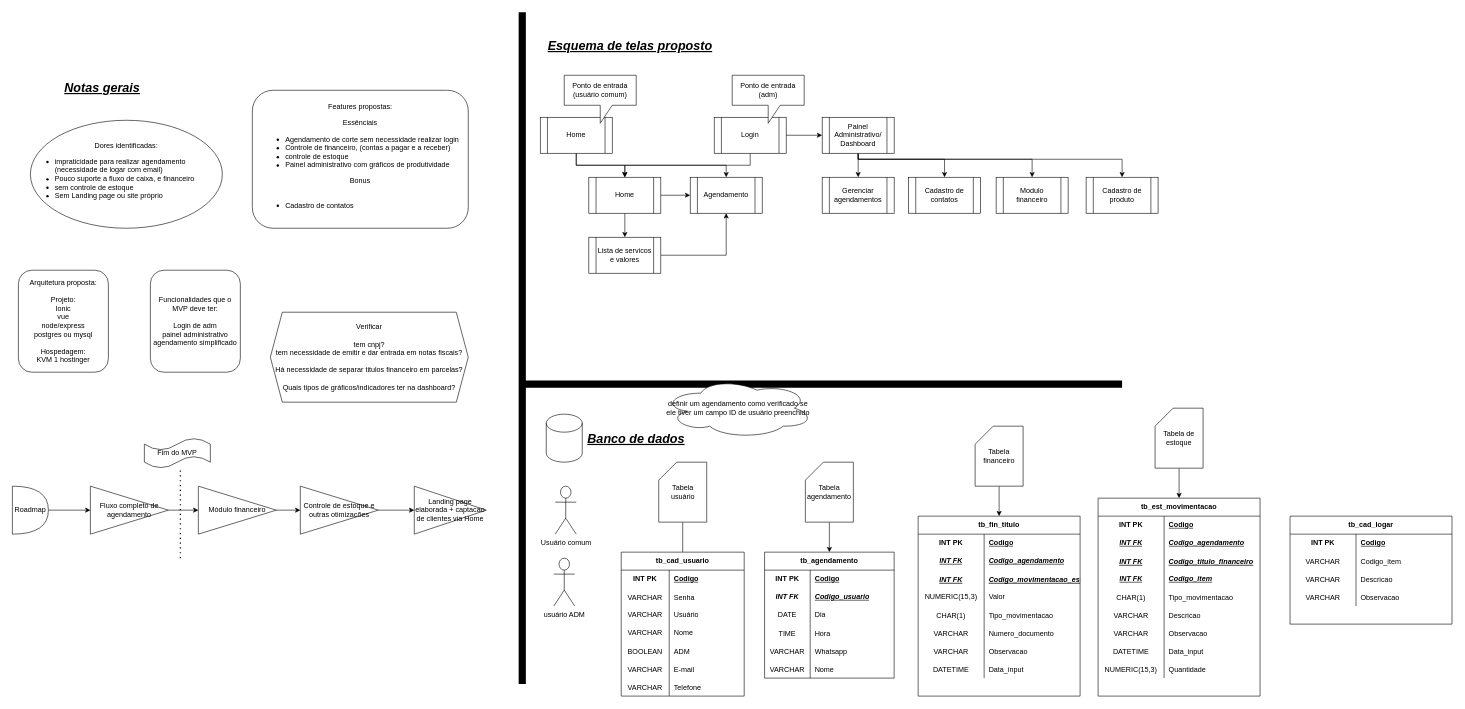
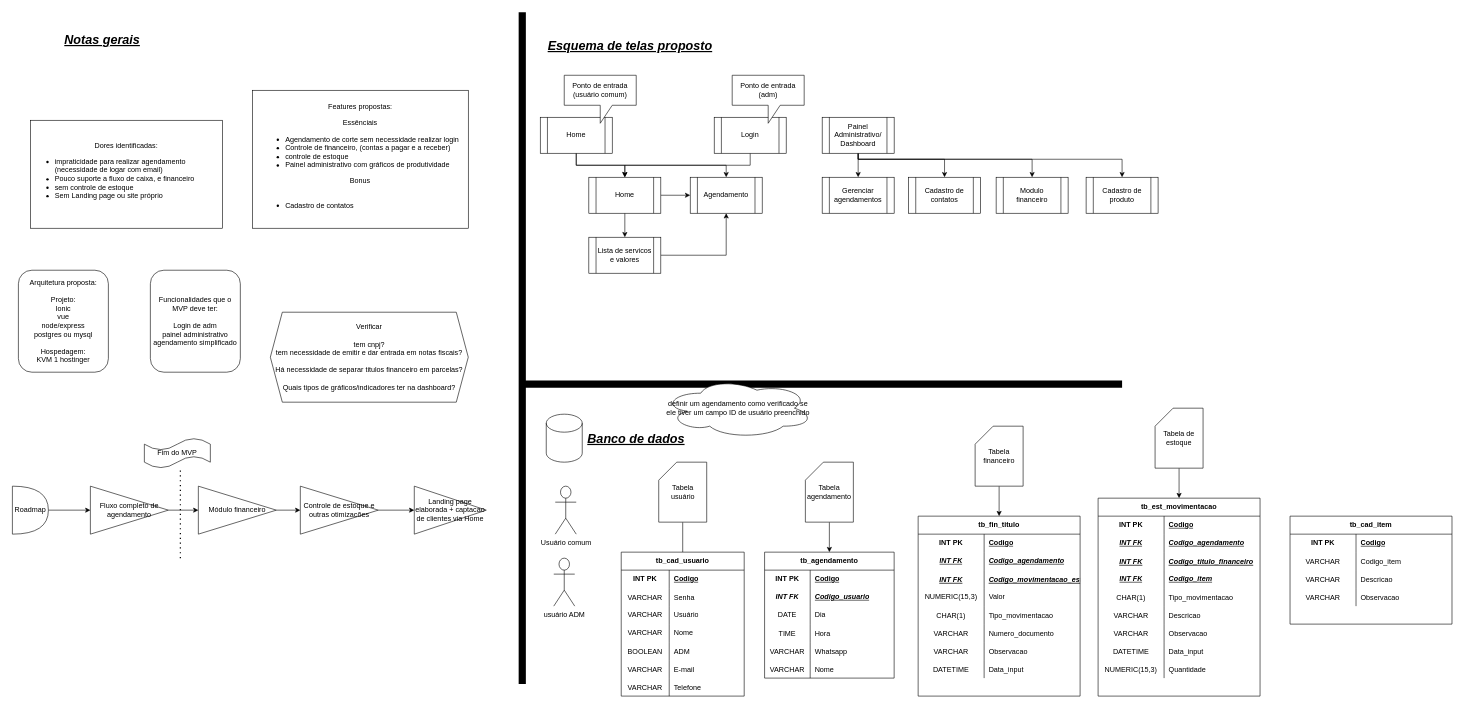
node "Notas gerais": moved (102, 87) -> (102, 39)
edge "Login" -> "Painel Administrativo/ Dashboard": removed
node "Features propostas: Essênciais Agendamento de corte sem necessidade realizar login Controle de financeiro, (contas a pagar e a receber) controle de estoque Painel administrativo com gráficos de produtividade Bonus Cadastro de contatos": shape rounded rectangle -> rectangle
node "Dores identificadas: impraticidade para realizar agendamento (necessidade de logar com email) Pouco suporte a fluxo de caixa, e financeiro sem controle de estoque Sem Landing page ou site próprio": shape ellipse -> rectangle
node "tb_cad_logar": label "tb_cad_logar" -> "tb_cad_item"
